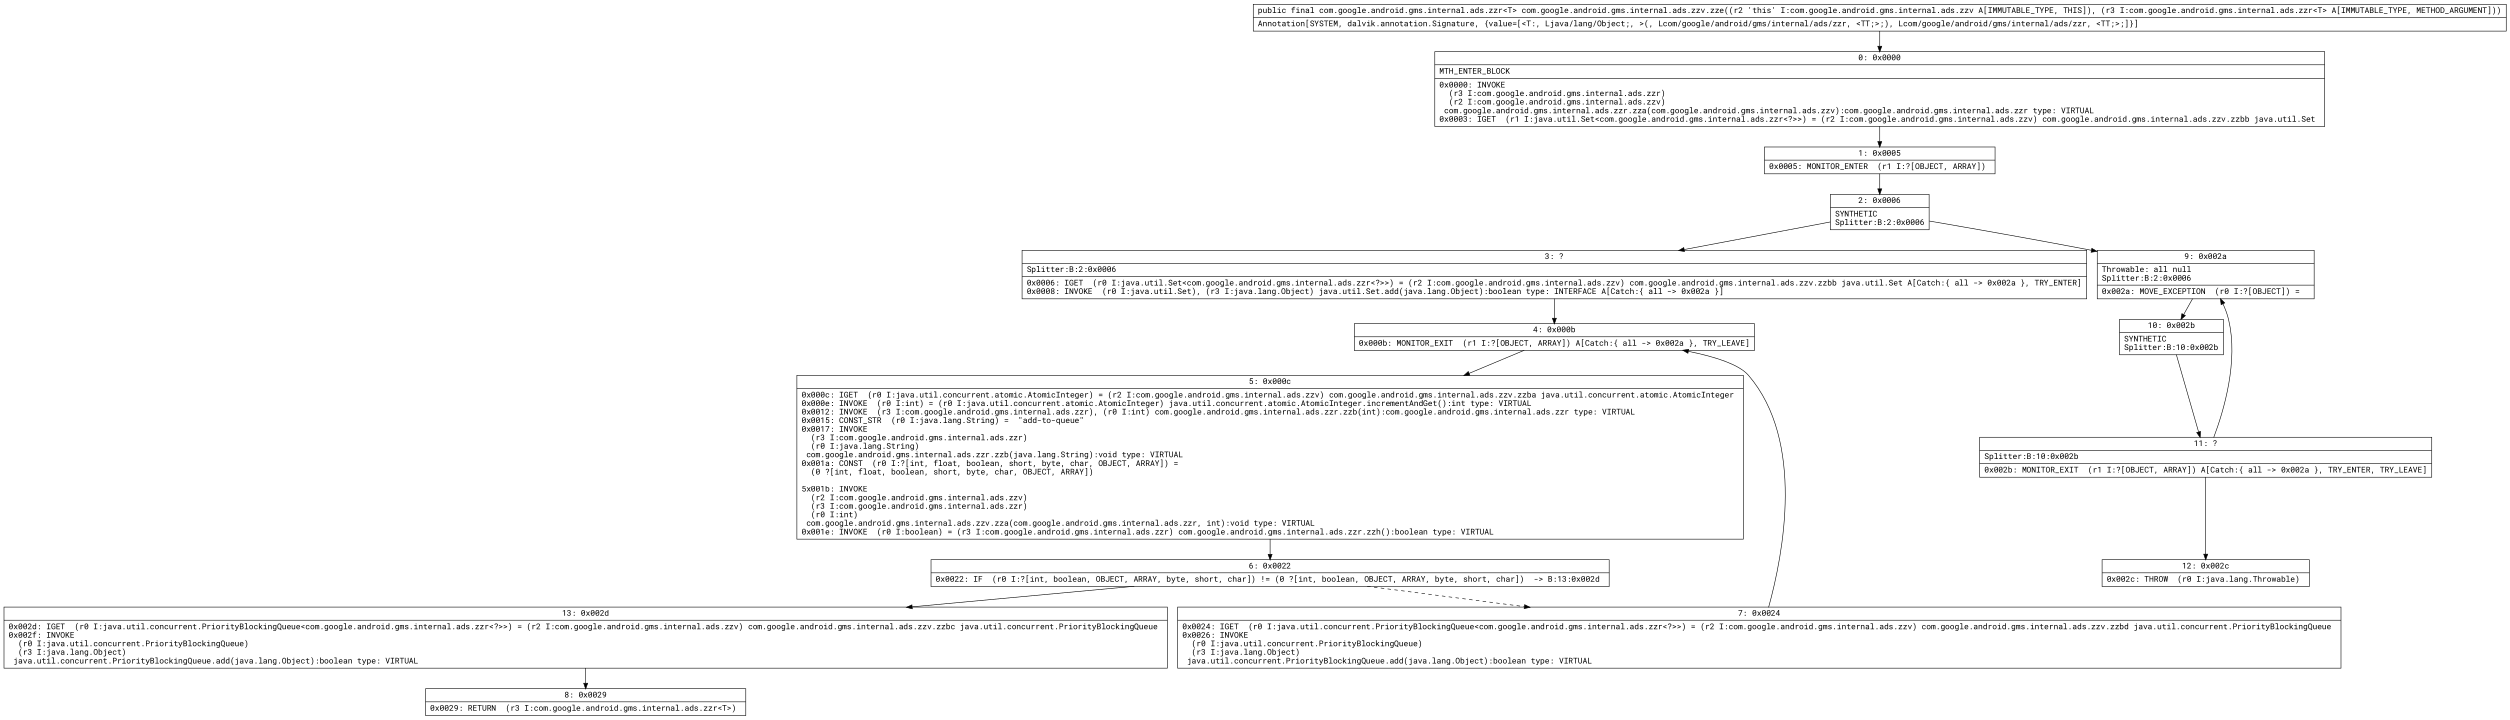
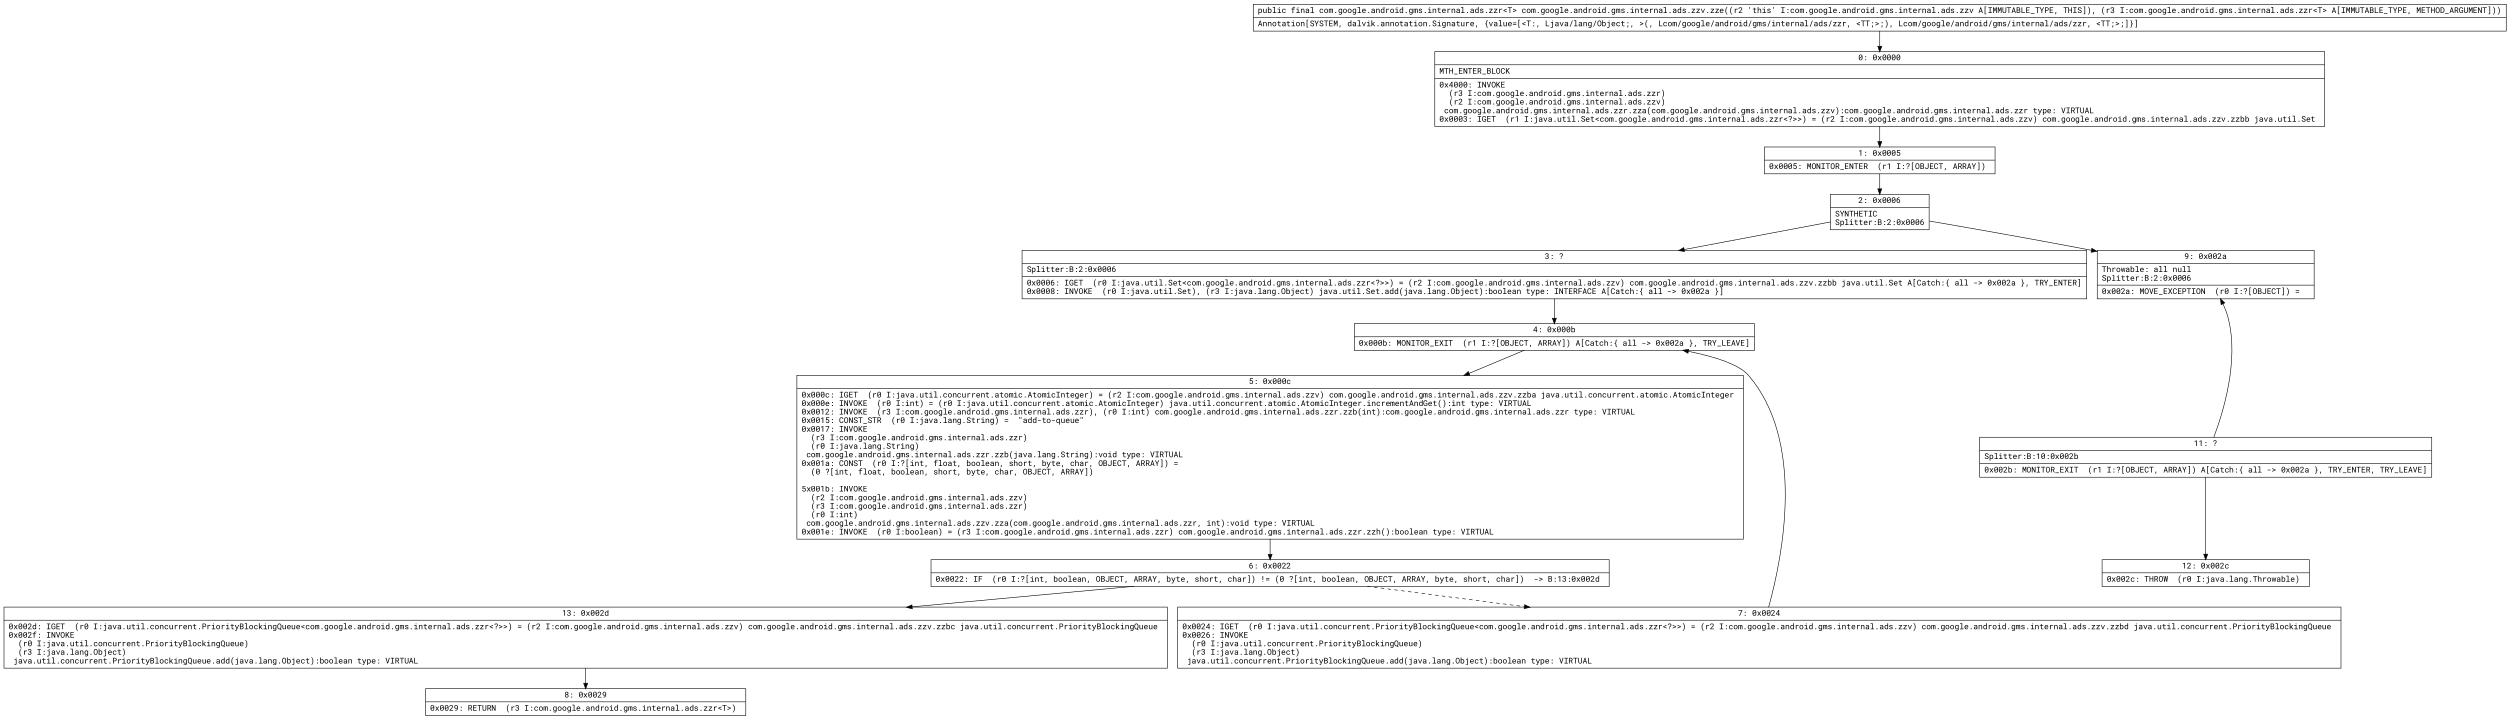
node "0: 0x0000": text "0x0000: INVOKE" -> "0x4000: INVOKE"
node "10: 0x002b": removed
